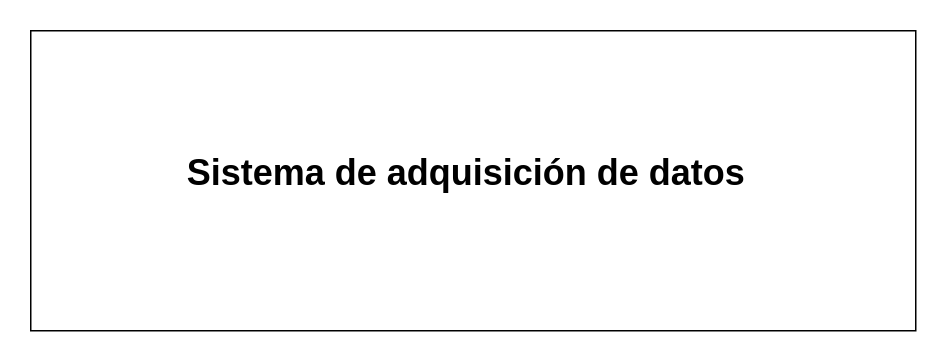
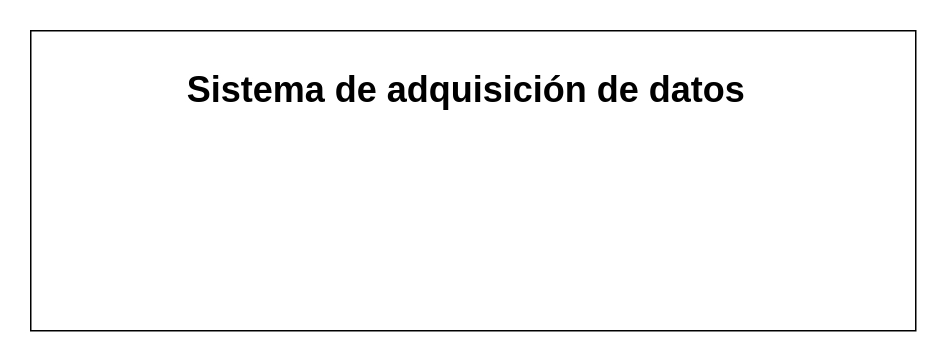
node "Sistema de adquisición de datos": moved (466, 173) -> (466, 91)
